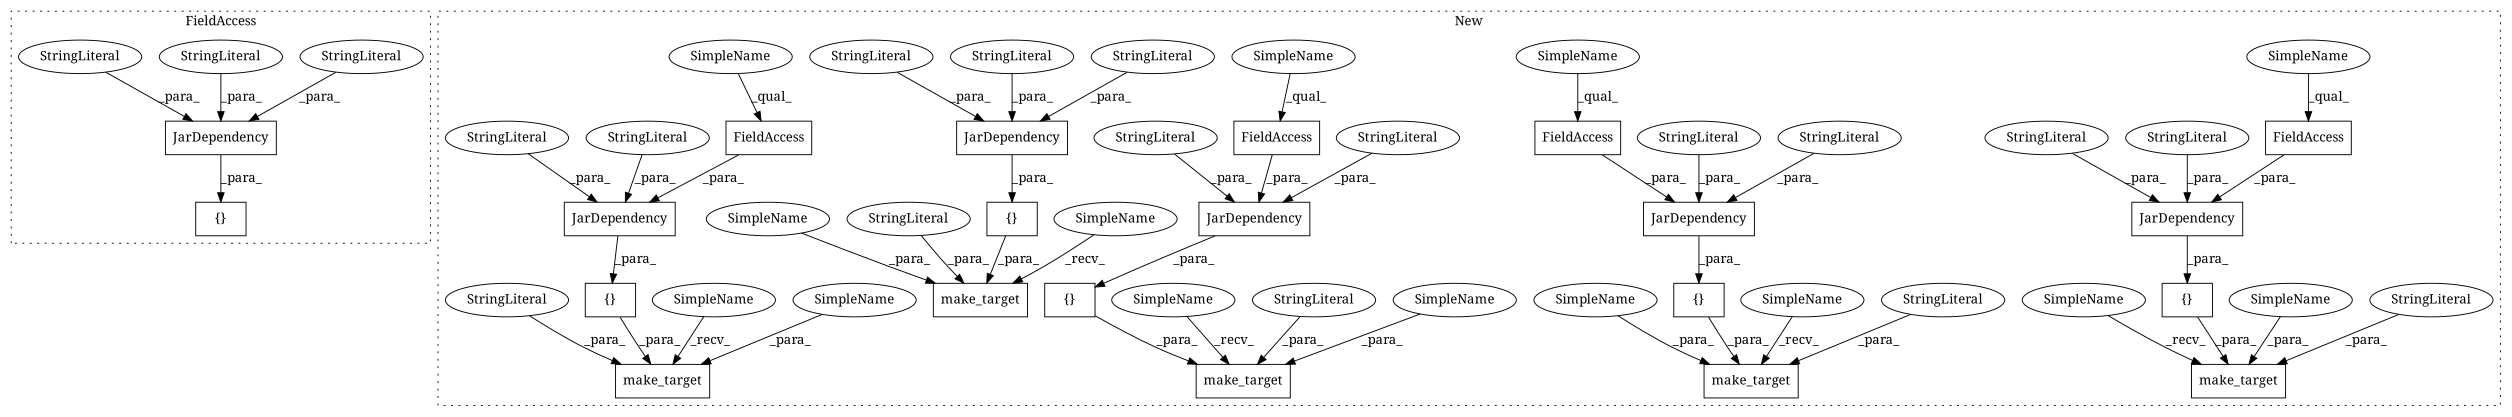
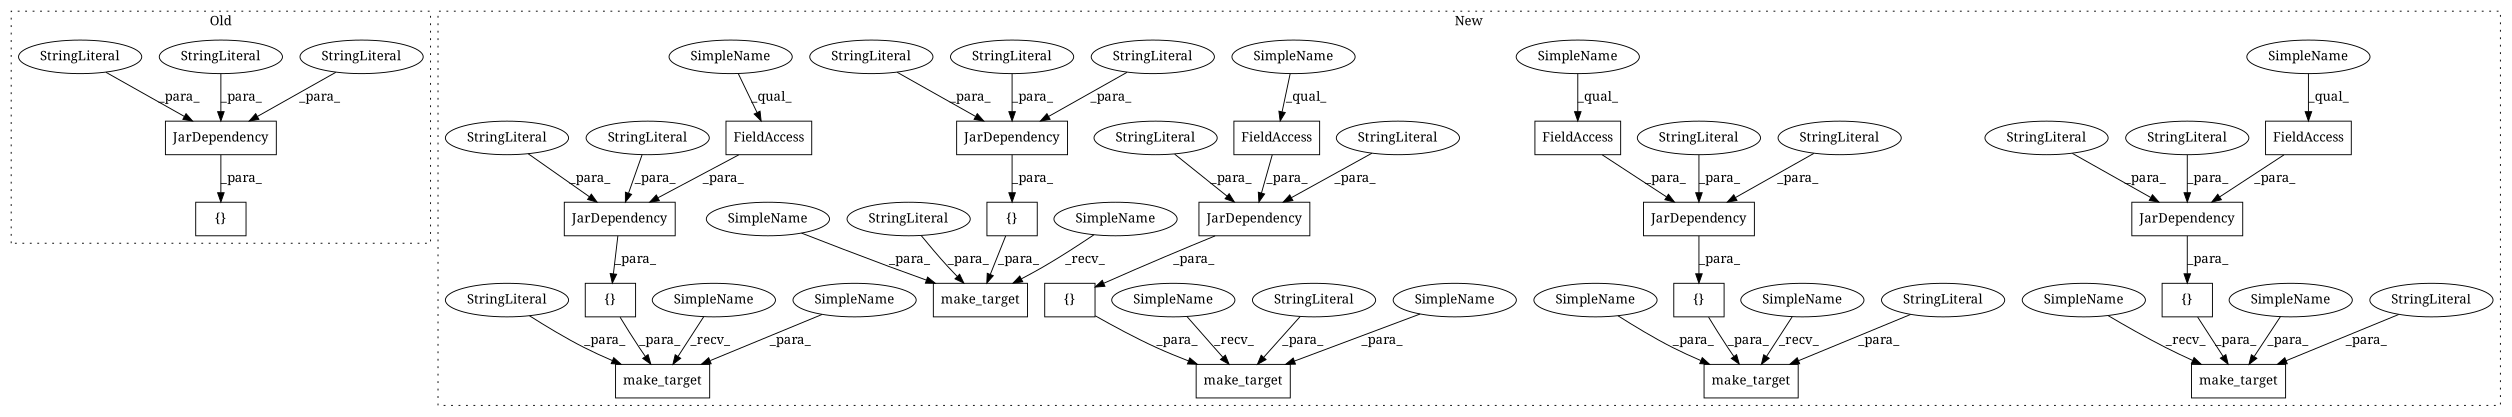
cluster "FieldAccess": label "FieldAccess" -> "Old"
